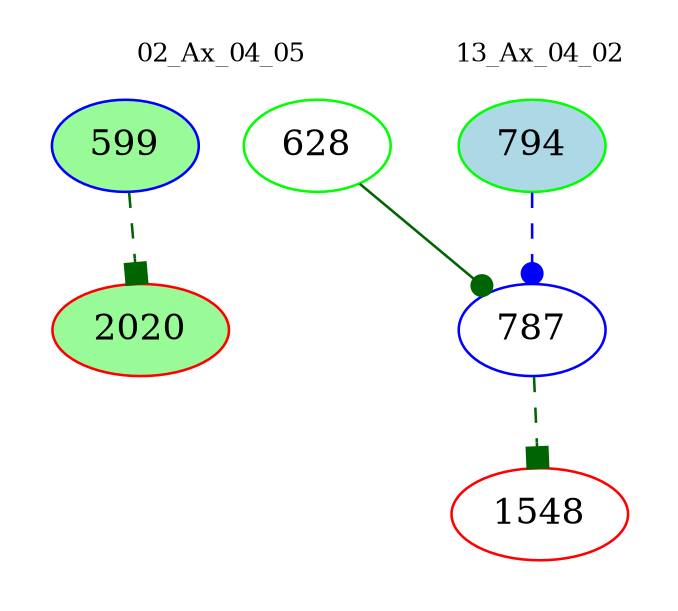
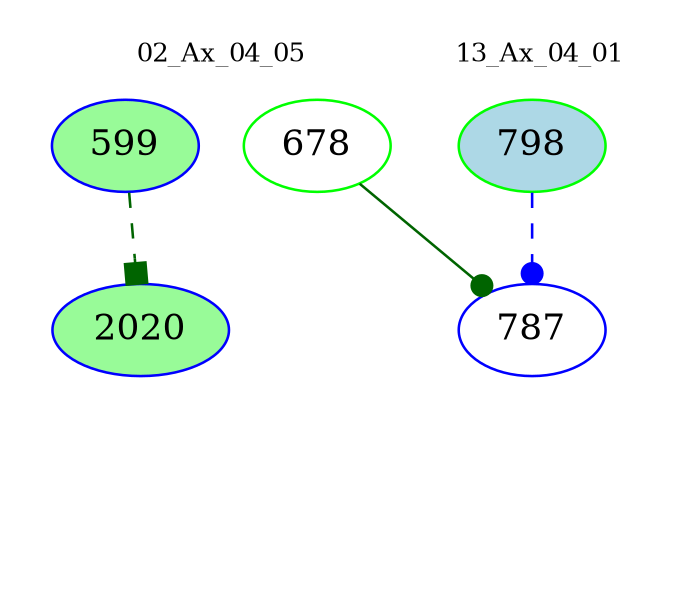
cluster "13_Ax_04_02": label "13_Ax_04_02" -> "13_Ax_04_01"
node "628": label "628" -> "678"
node "794": label "794" -> "798"
node "2020": color red -> blue
node "1548": removed
